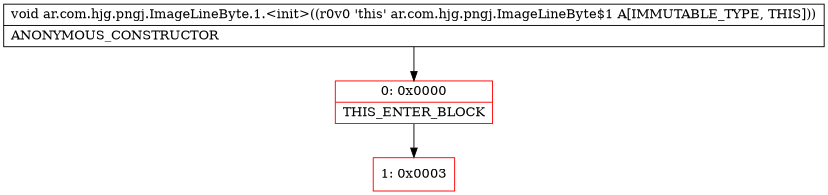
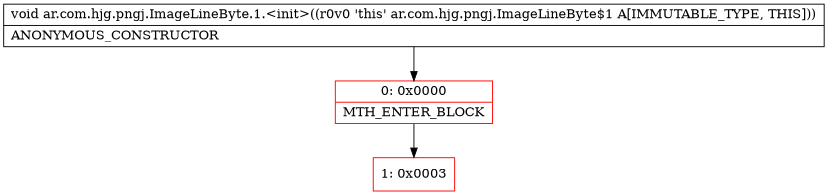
node "0: 0x0000": text "THIS_ENTER_BLOCK" -> "MTH_ENTER_BLOCK"
